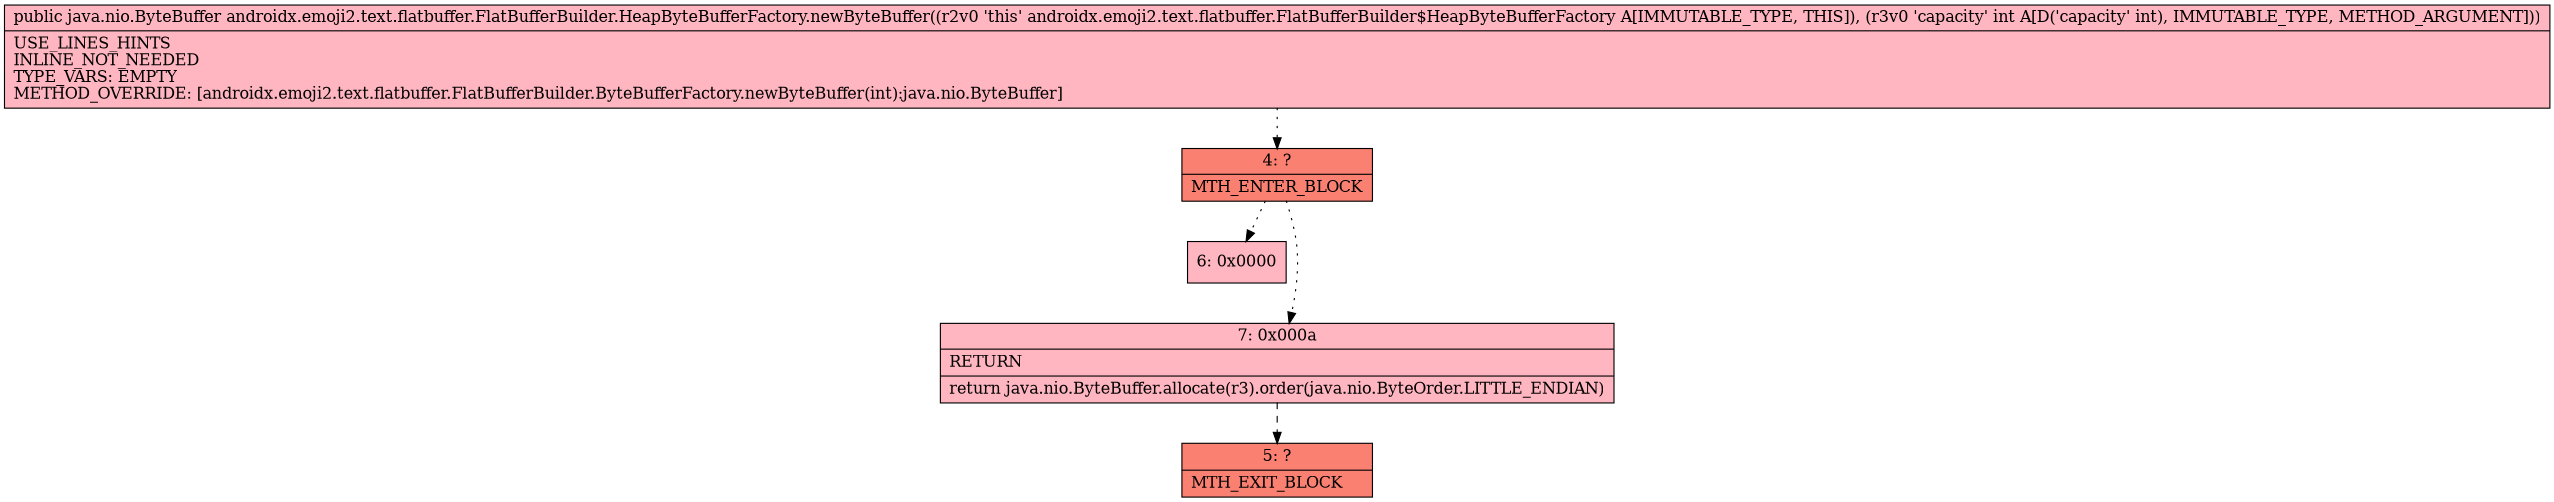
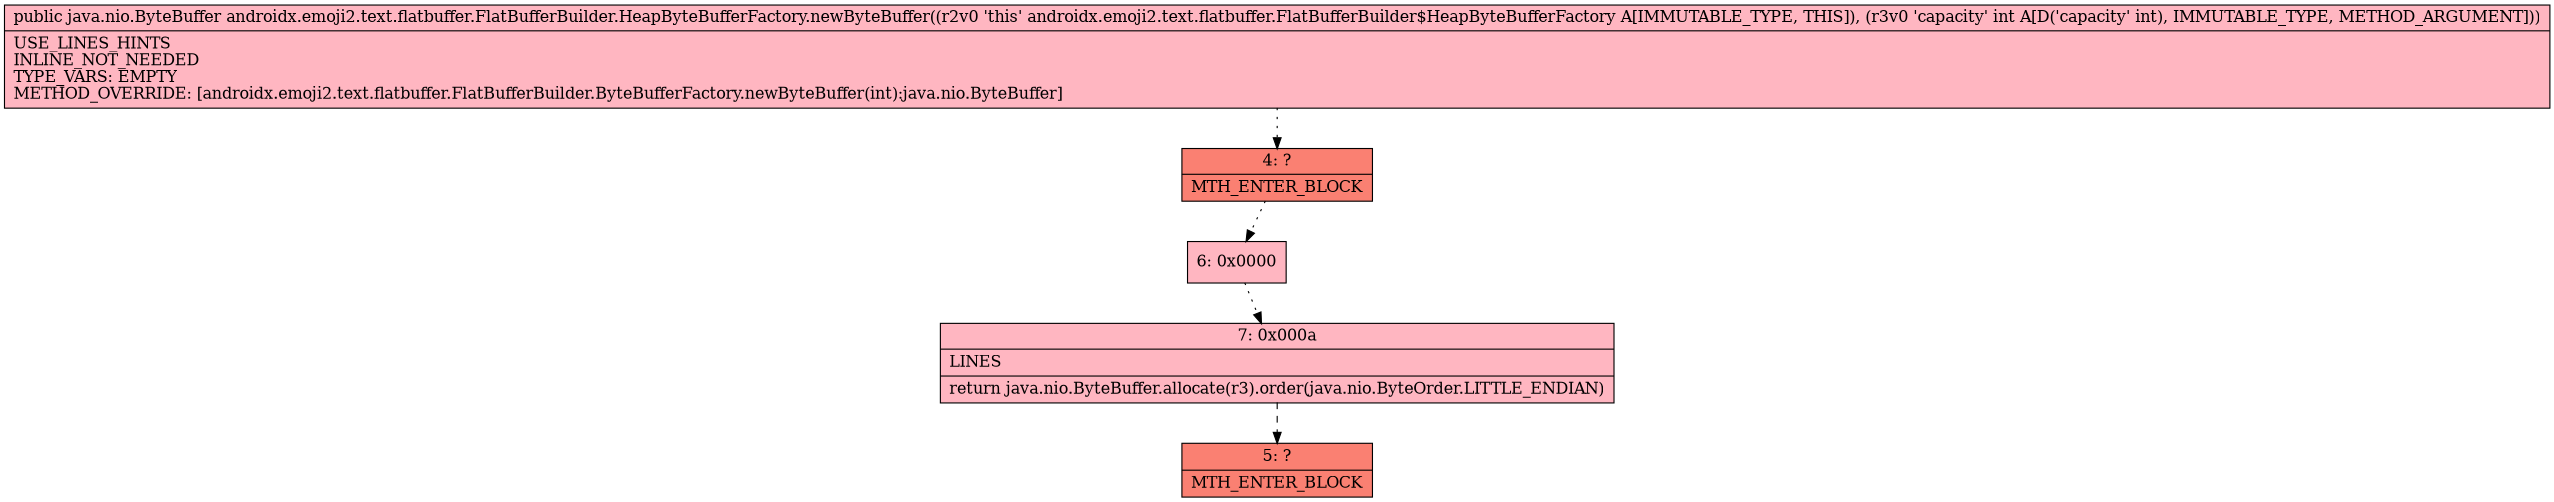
edge "4: ?" -> "7: 0x000a": now "6: 0x0000" -> "7: 0x000a"
node "7: 0x000a": text "RETURN" -> "LINES"
node "5: ?": text "MTH_EXIT_BLOCK" -> "MTH_ENTER_BLOCK"
